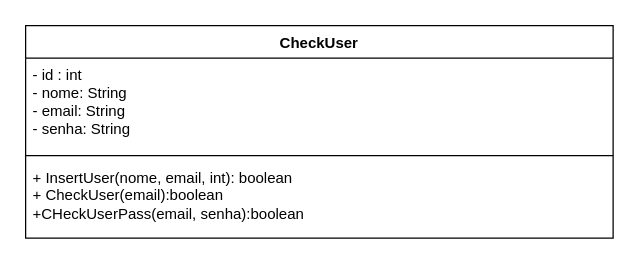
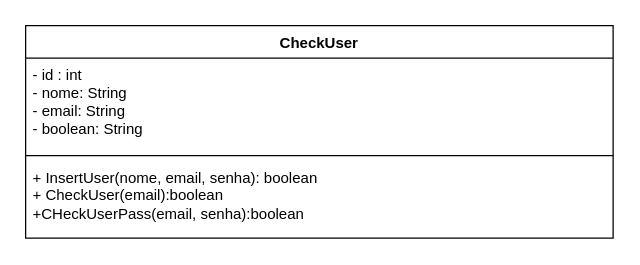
node "- id : int - nome: String - email: String - senha: String": label "- id : int - nome: String - email: String - senha: String" -> "- id : int - nome: String - email: String - boolean: String"
node "+ InsertUser(nome, email, int): boolean + CheckUser(email):boolean +CHeckUserPass(email, senha):boolean": label "+ InsertUser(nome, email, int): boolean + CheckUser(email):boolean +CHeckUserPass(email, senha):boolean" -> "+ InsertUser(nome, email, senha): boolean + CheckUser(email):boolean +CHeckUserPass(email, senha):boolean"
